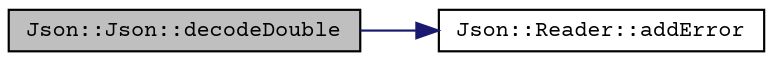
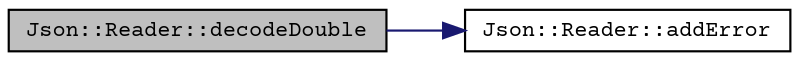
node "Json::Json::decodeDouble": label "Json::Json::decodeDouble" -> "Json::Reader::decodeDouble"
